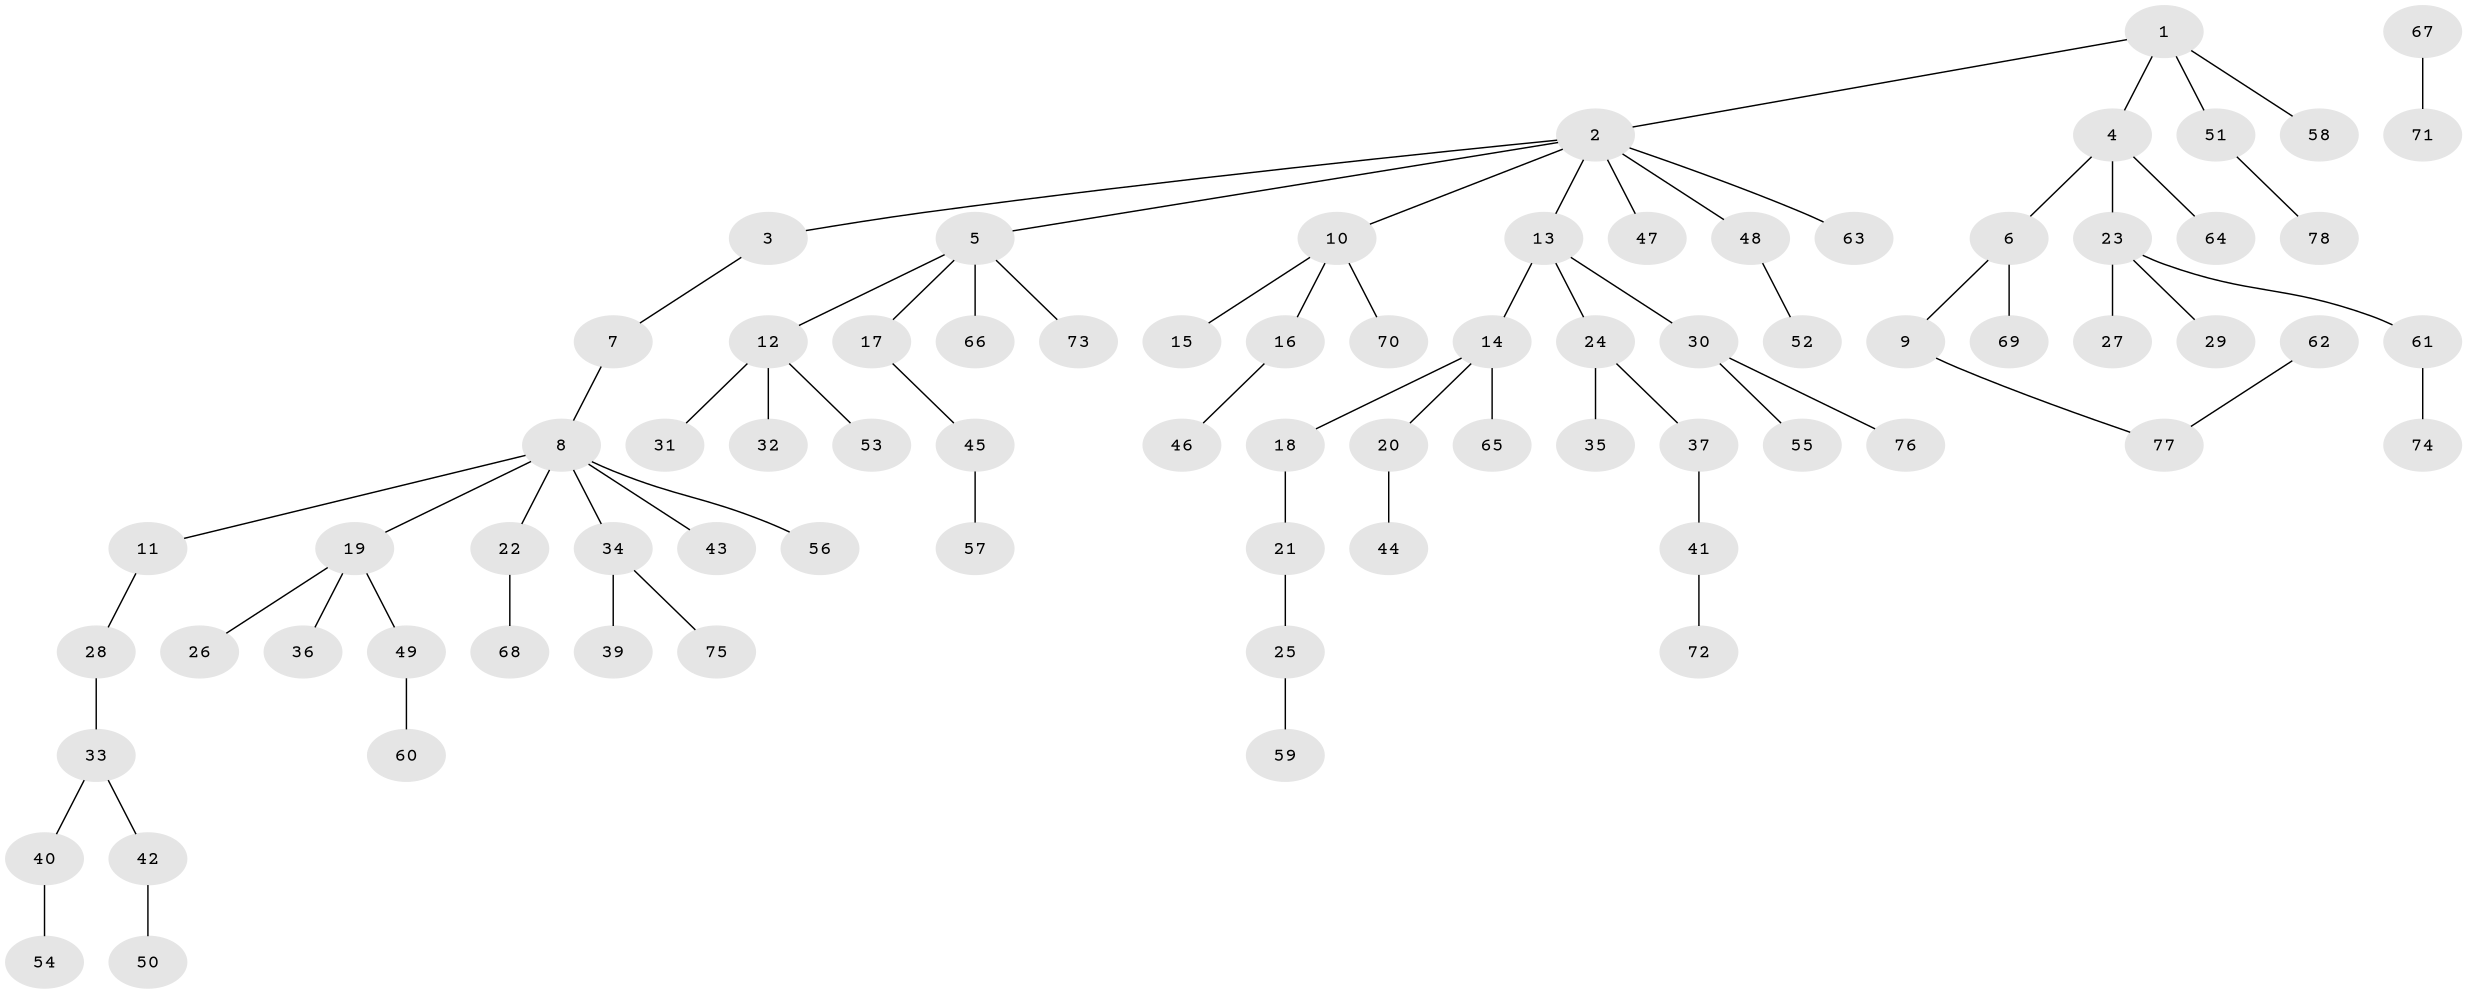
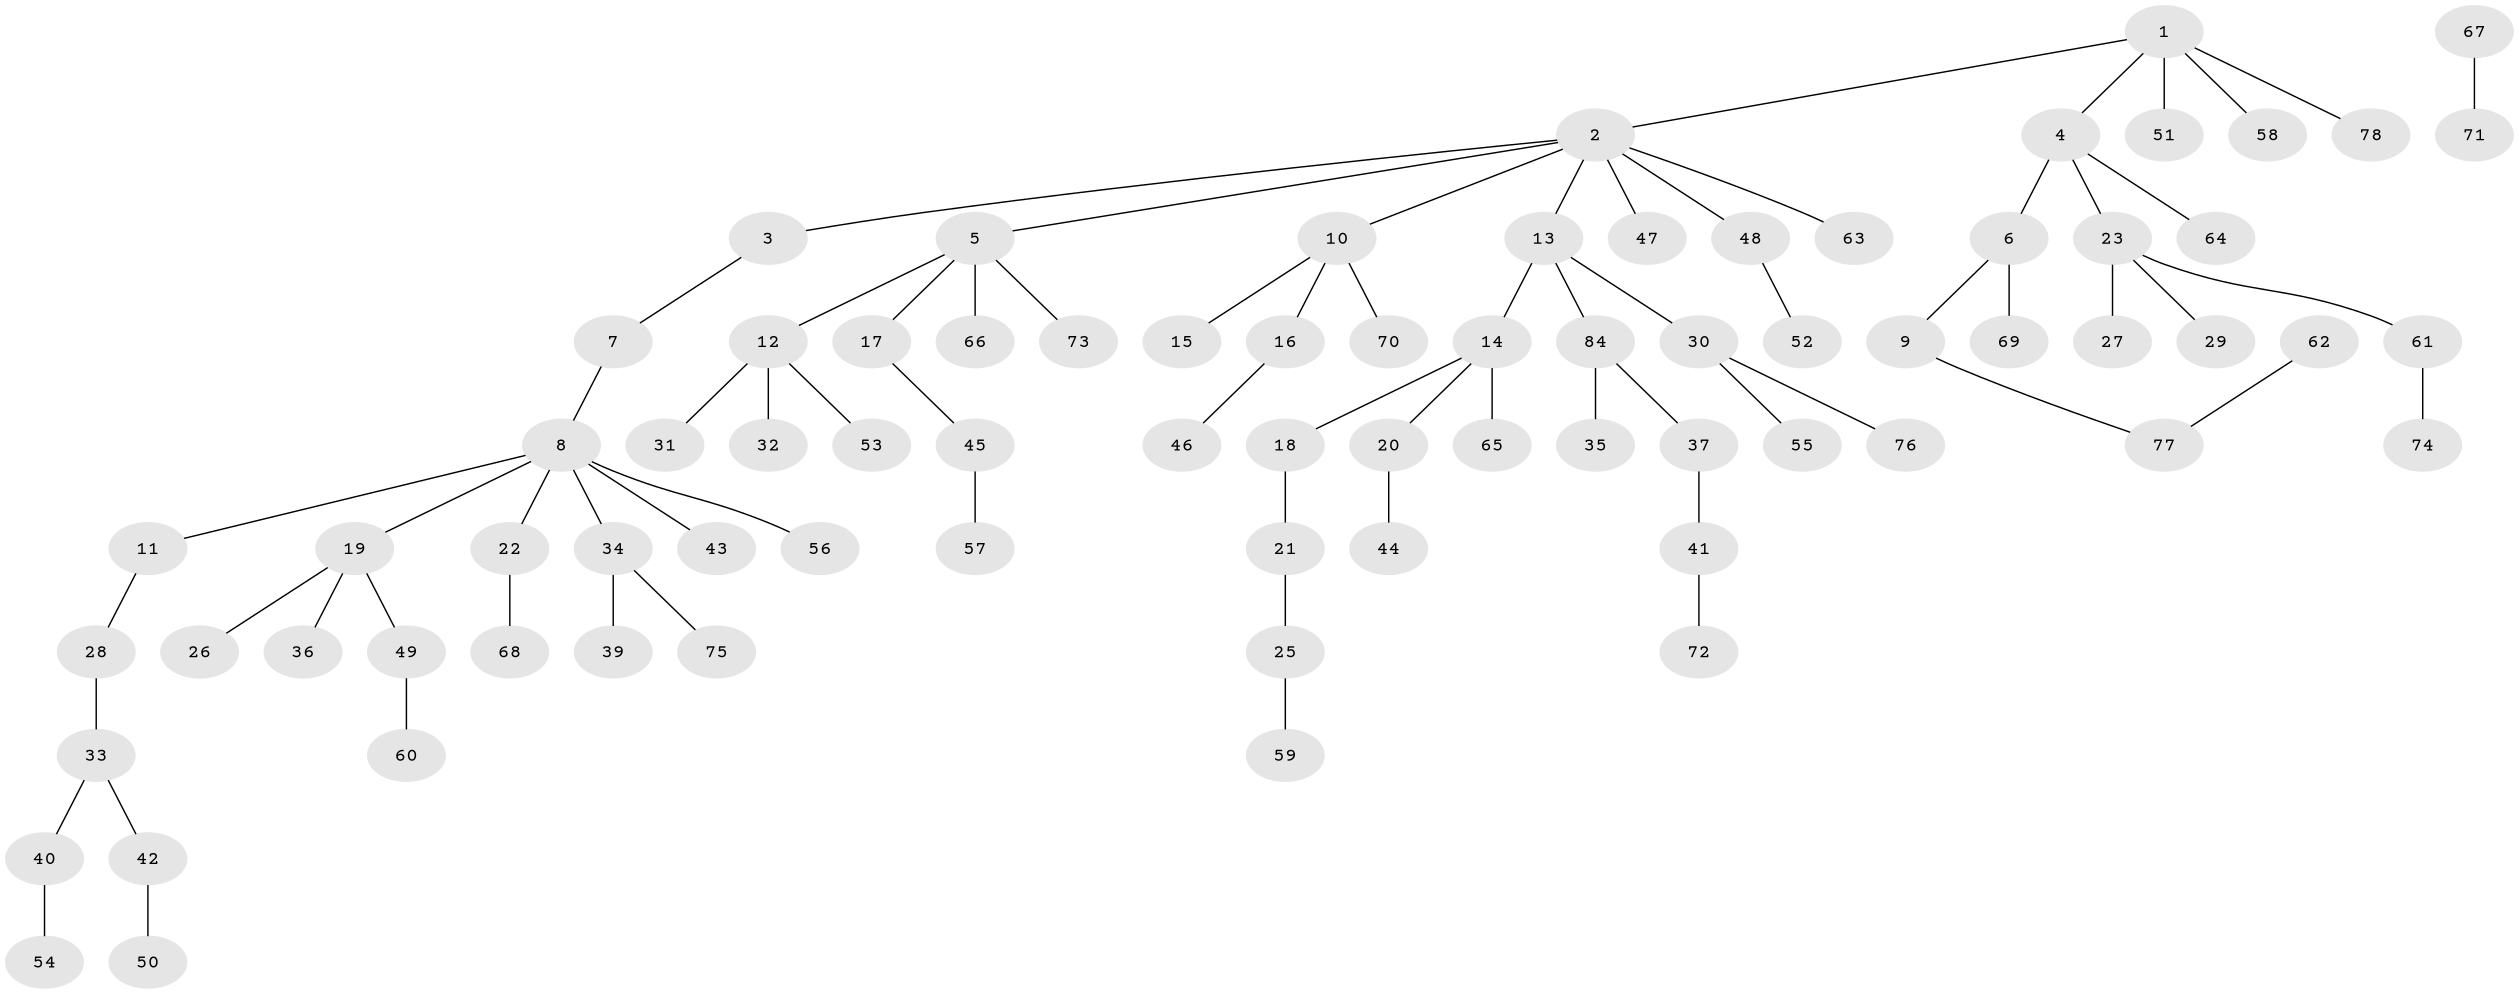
edge "51" -- "78": now "1" -- "78"
node "24": label "24" -> "84"
